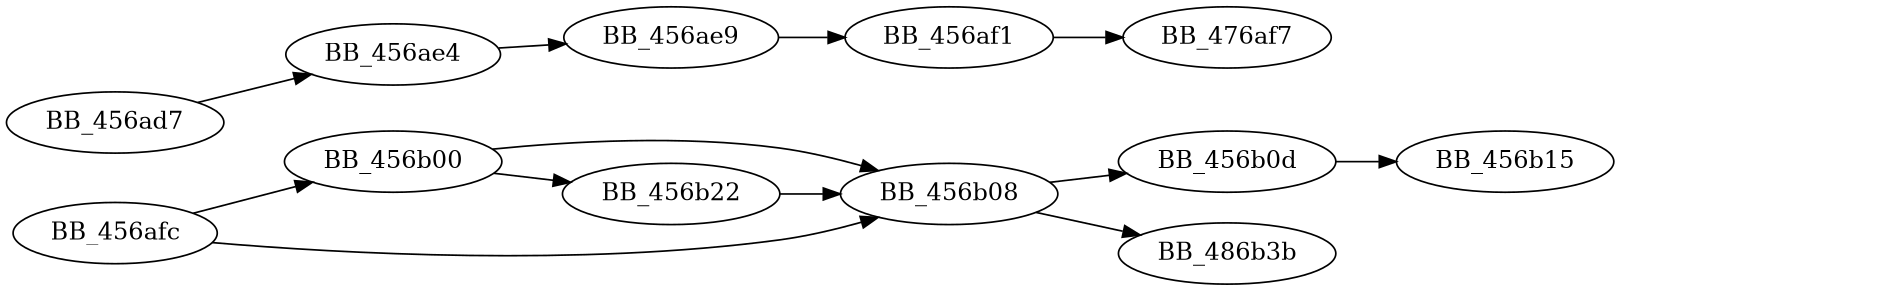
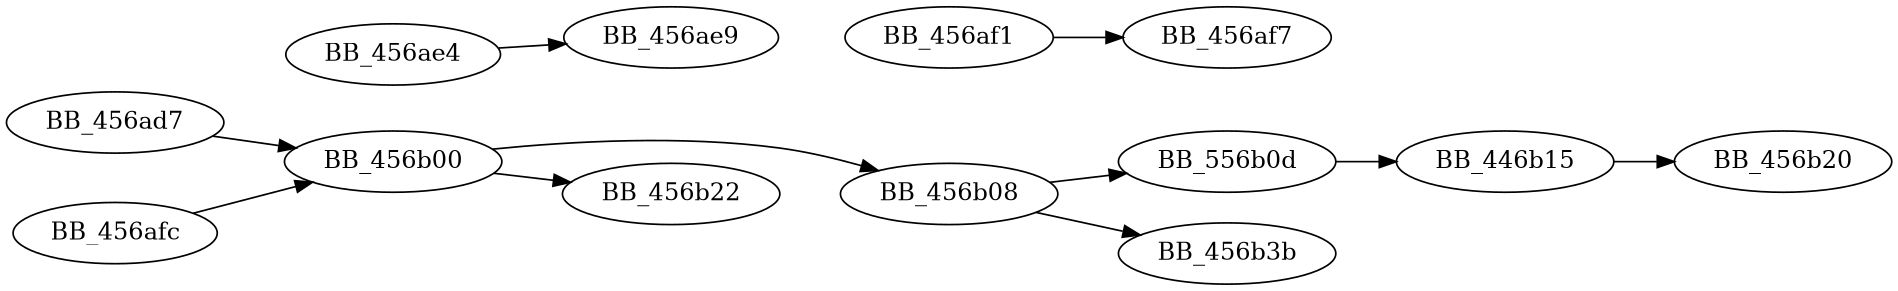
edge "BB_456ae9" -> "BB_456af1": removed
node "BB_476af7": label "BB_476af7" -> "BB_456af7"
edge "BB_456ad7" -> "BB_456ae4": now "BB_456ad7" -> "BB_456b00"
node "BB_456b0d": label "BB_456b0d" -> "BB_556b0d"
node "BB_456b15": label "BB_456b15" -> "BB_446b15"
node "BB_456b20": added
edge "BB_456b22" -> "BB_456b08": removed
node "BB_486b3b": label "BB_486b3b" -> "BB_456b3b"
edge "BB_456afc" -> "BB_456b08": removed
